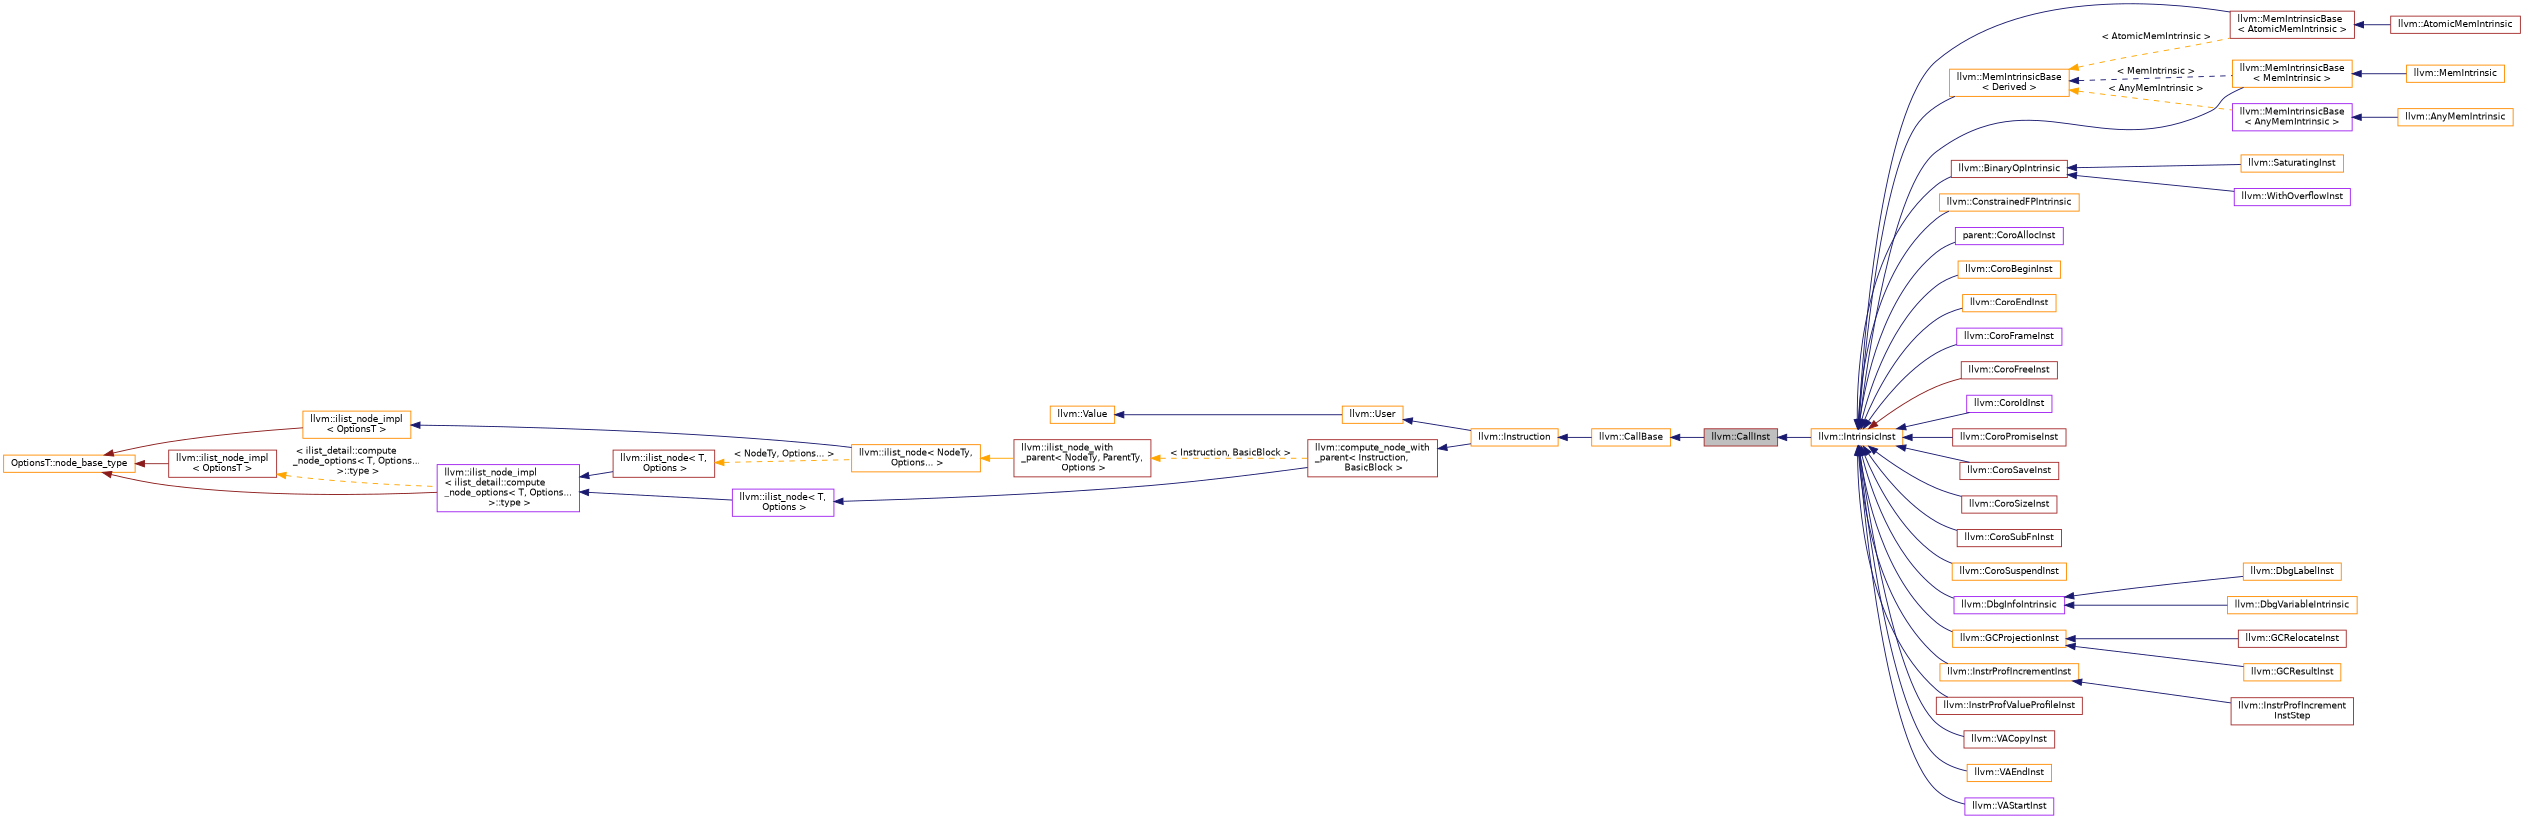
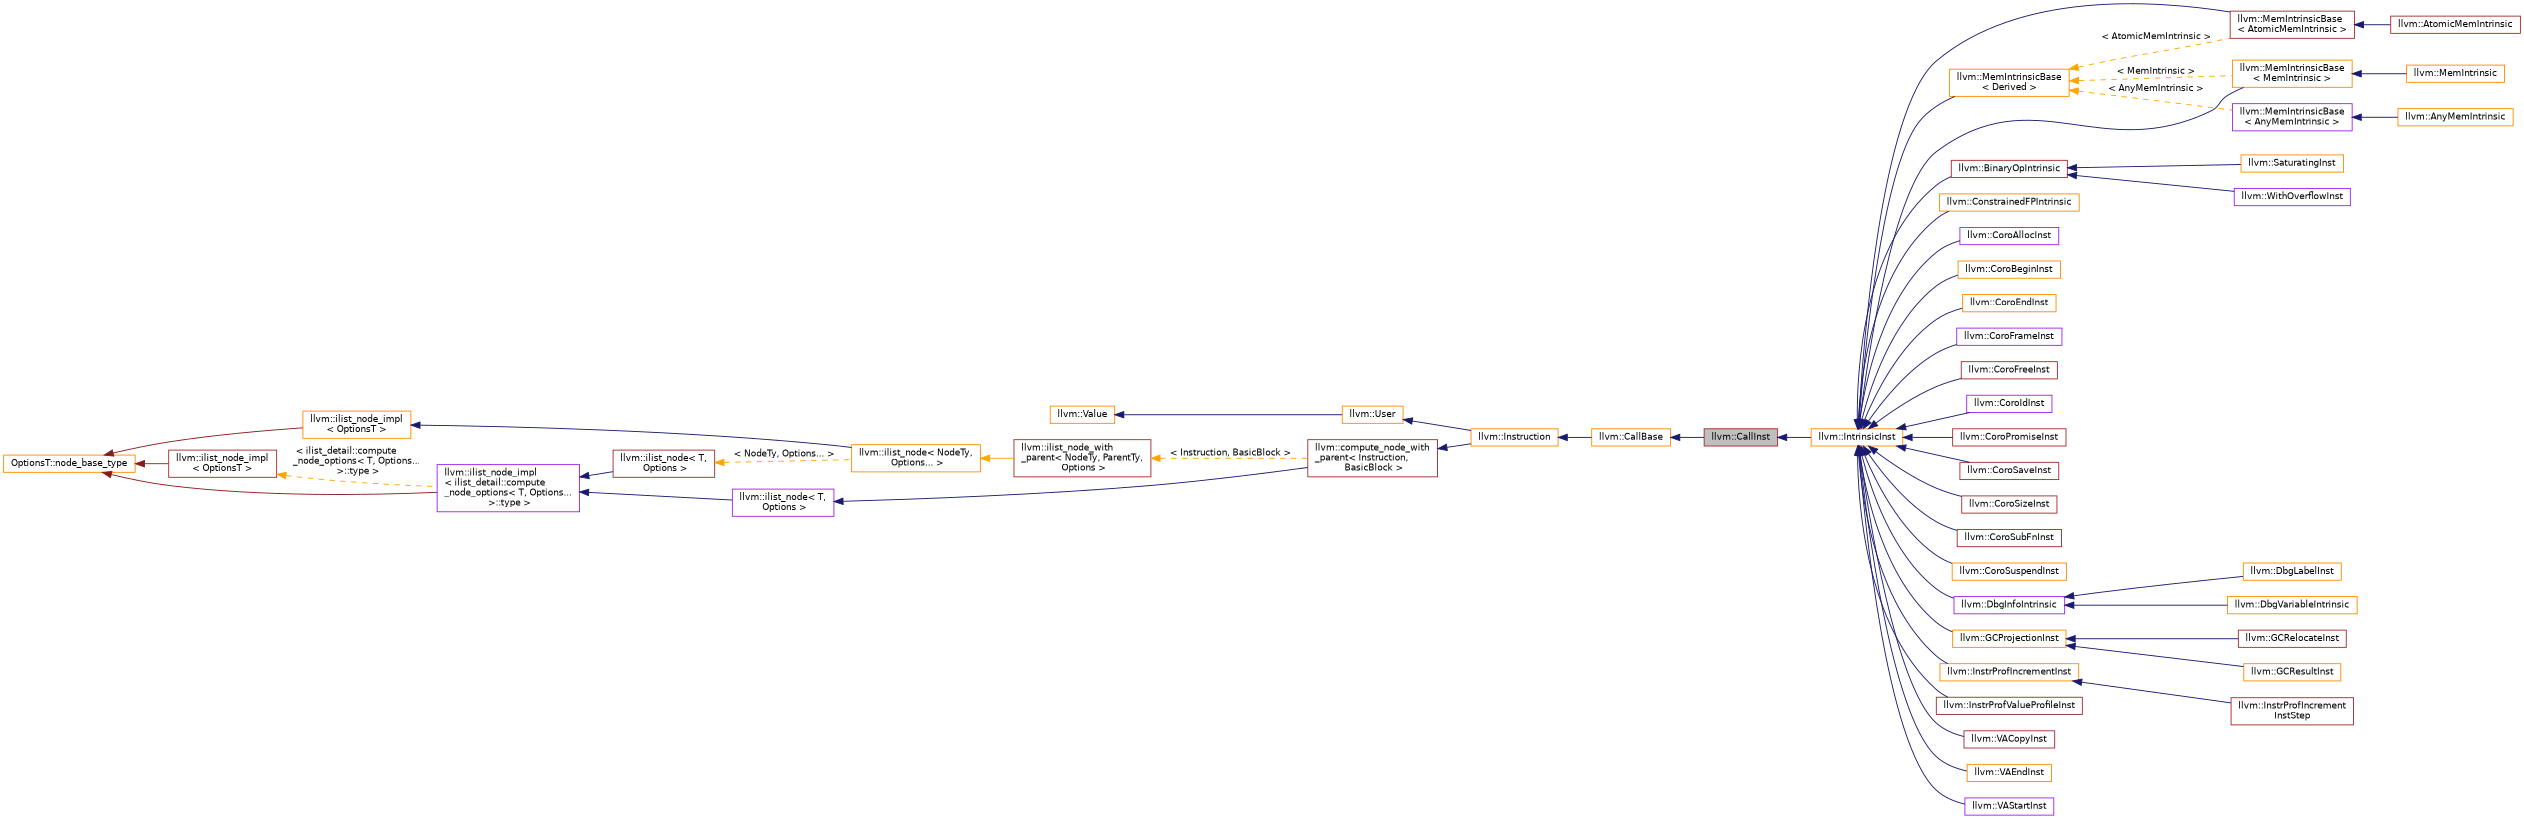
edge "llvm::MemIntrinsicBase < MemIntrinsic >" -> "llvm::MemIntrinsicBase < Derived >": color midnightblue -> orange
node "parent::CoroAllocInst": label "parent::CoroAllocInst" -> "llvm::CoroAllocInst"
edge "llvm::CoroFreeInst" -> "llvm::IntrinsicInst": color firebrick4 -> midnightblue
